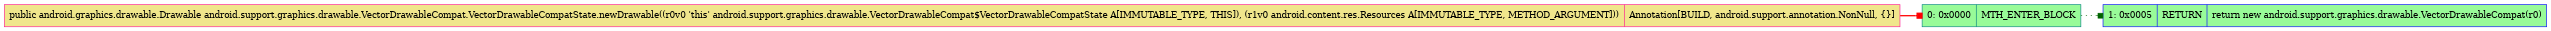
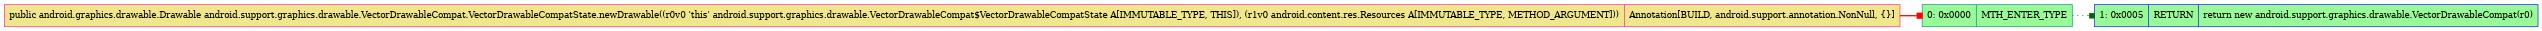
node "0: 0x0000": text "MTH_ENTER_BLOCK" -> "MTH_ENTER_TYPE"
